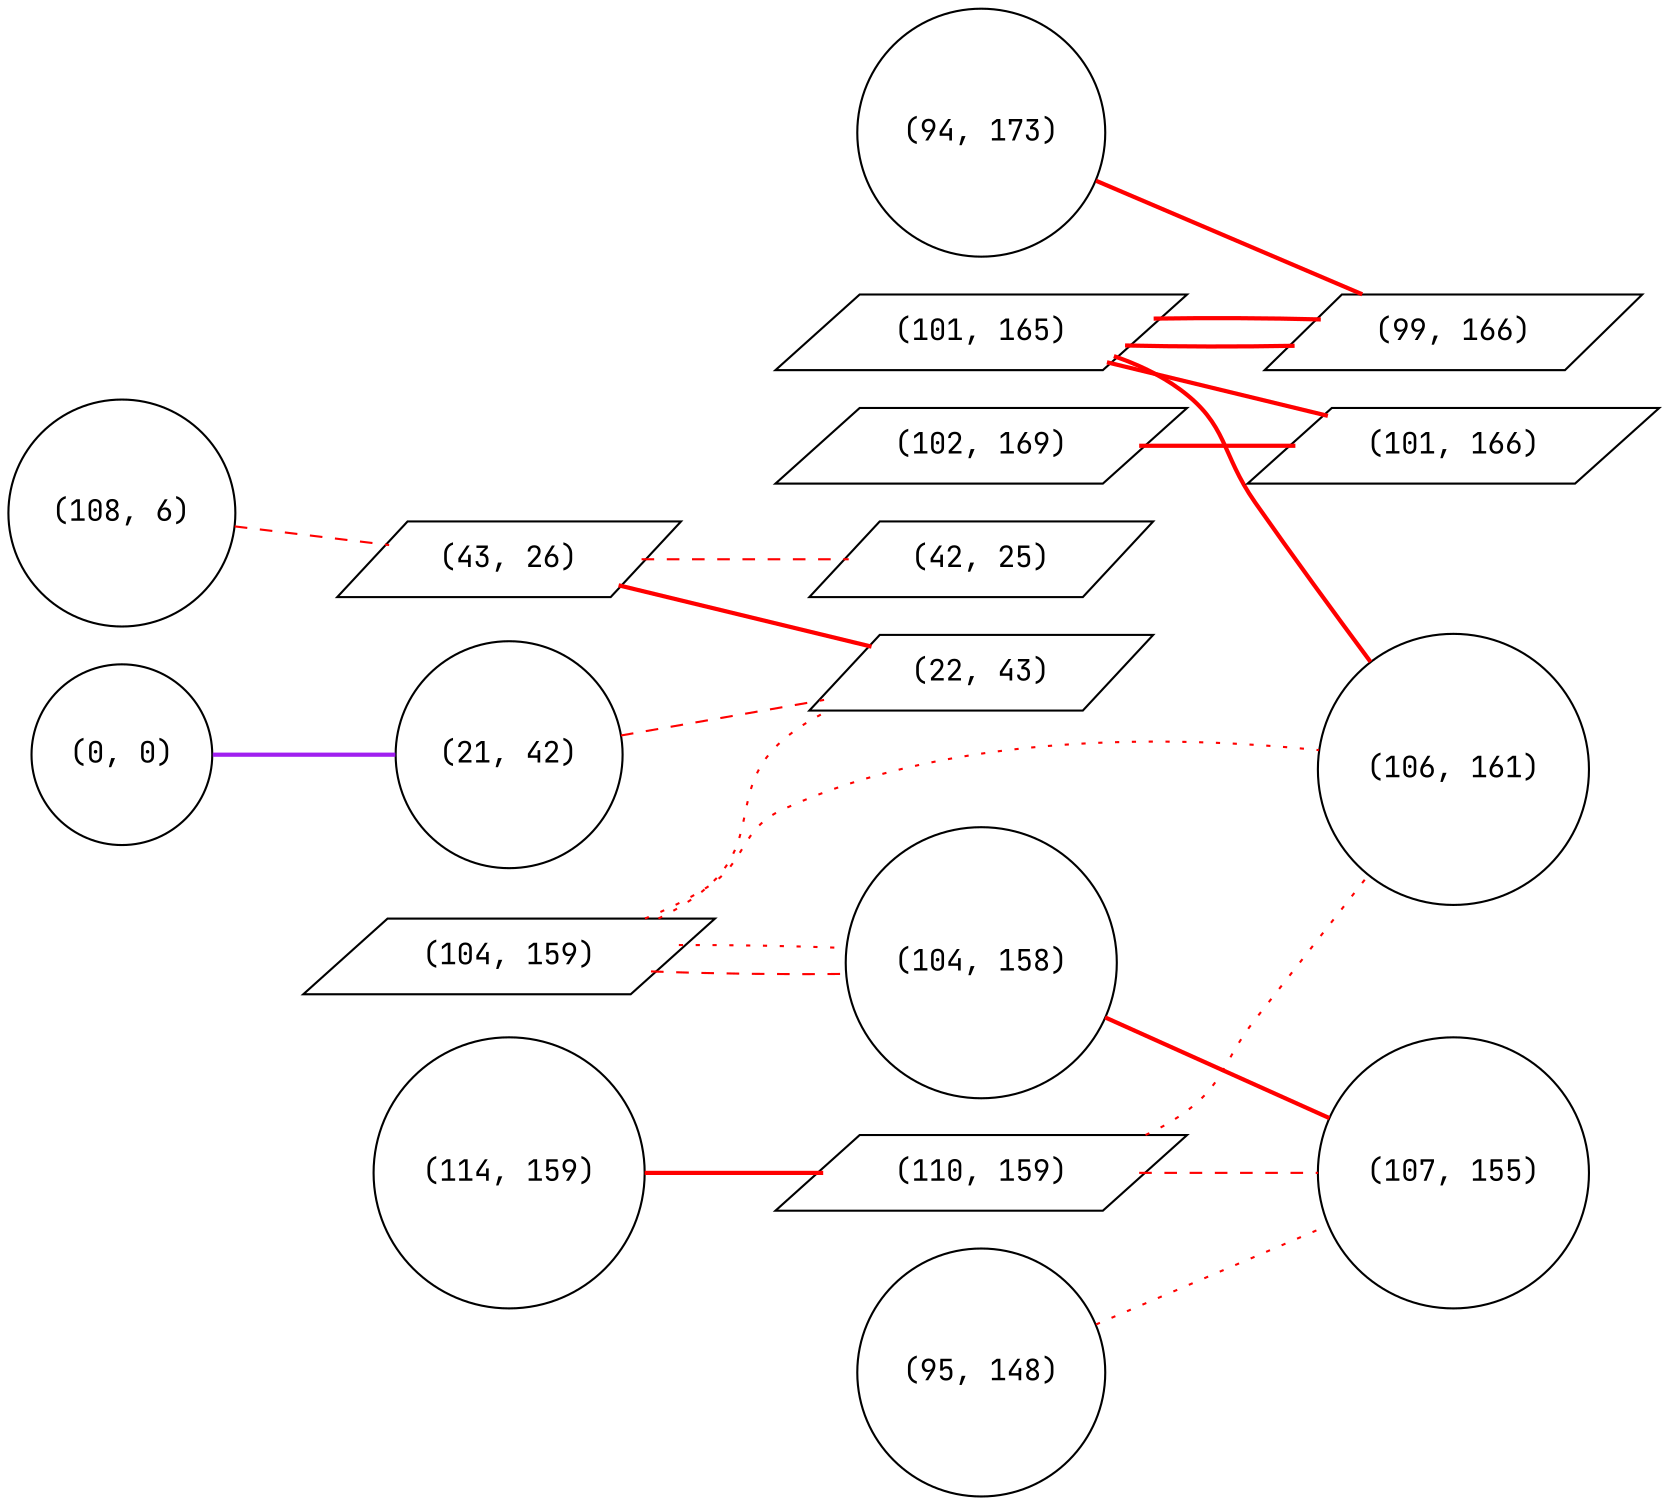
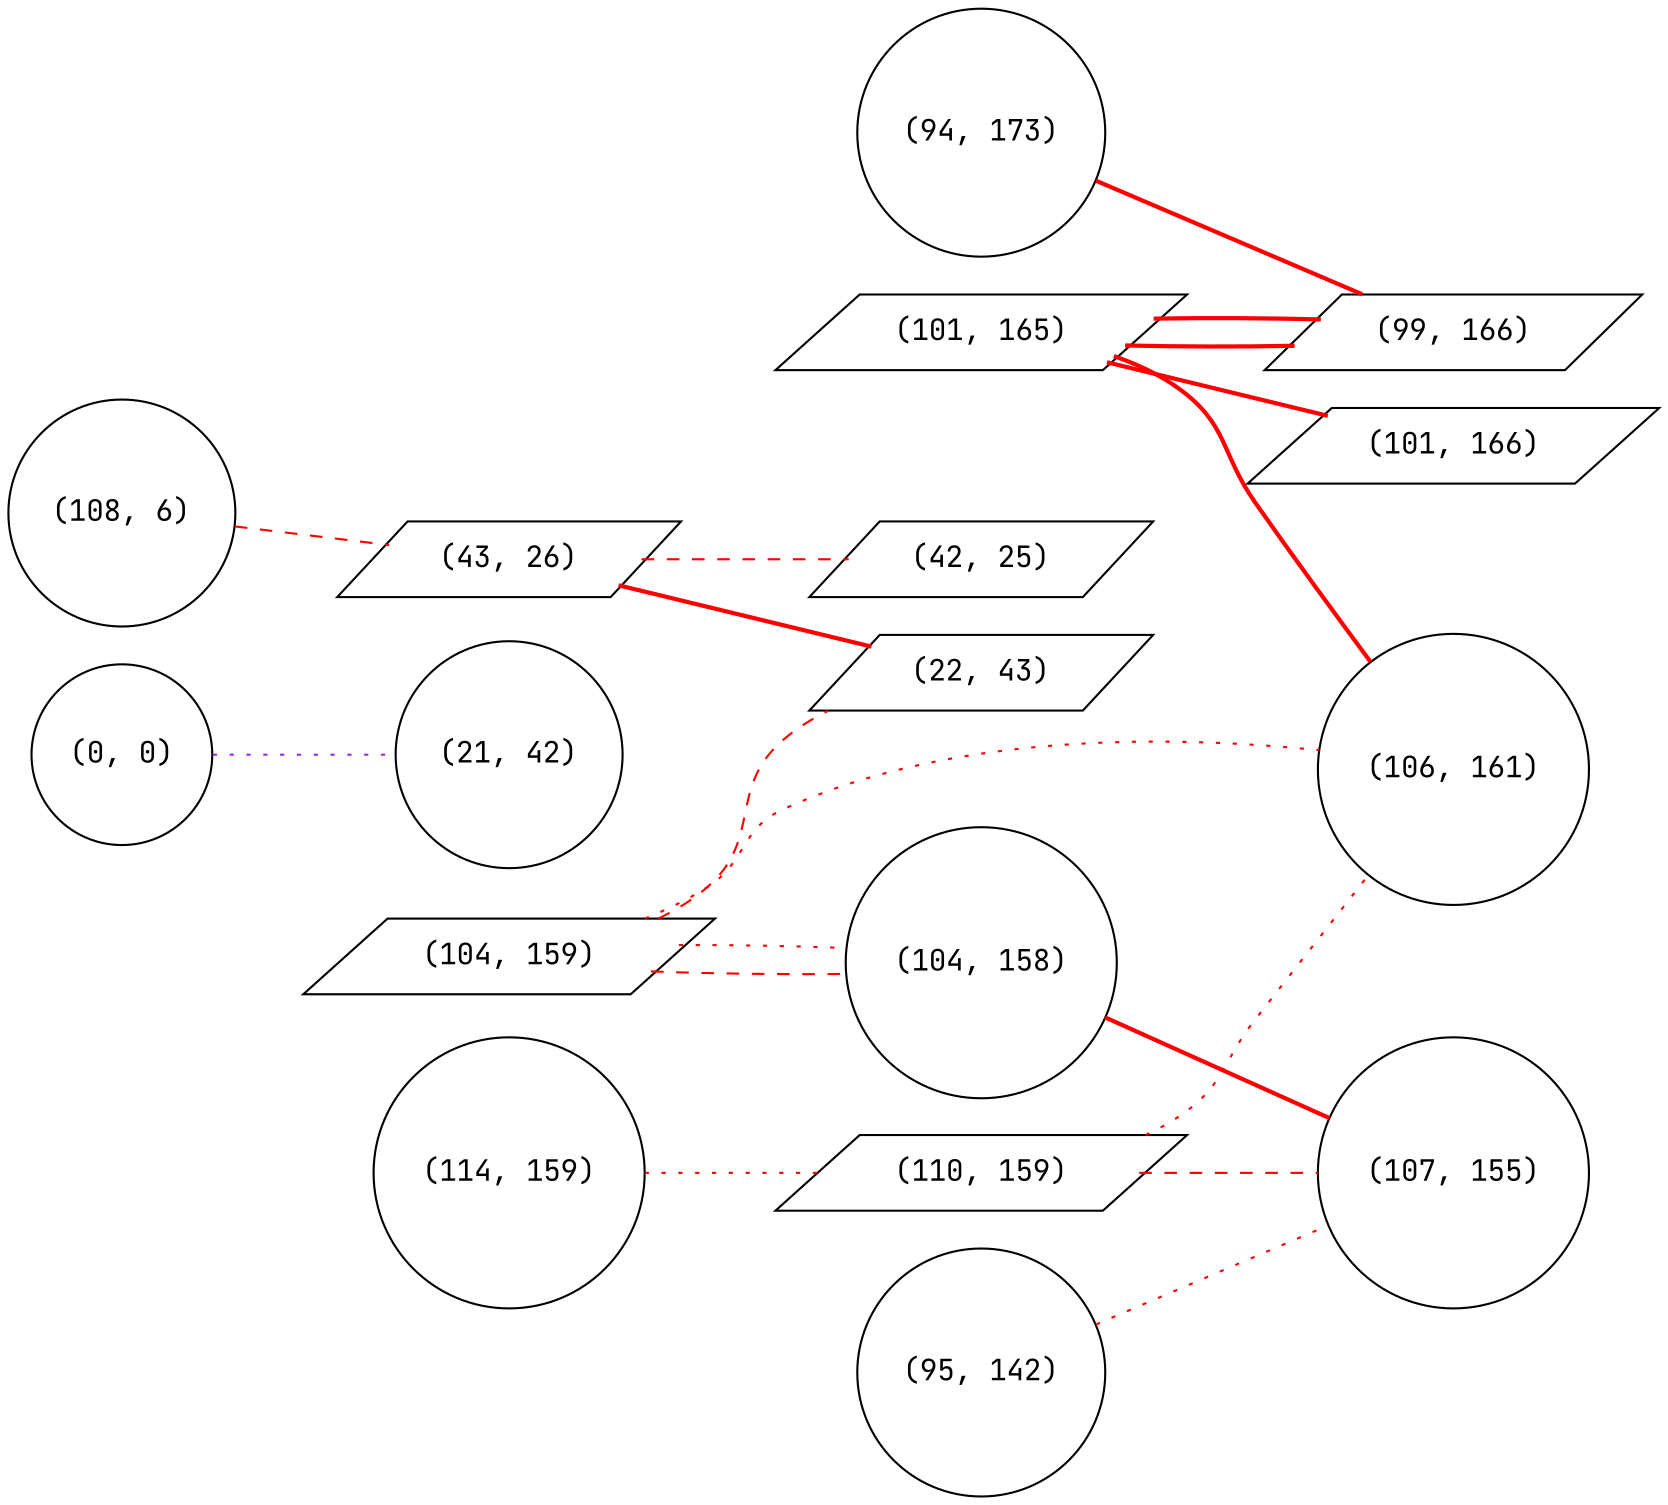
node "(102, 169)": removed
edge "(22, 43)" -- "(21, 42)": removed
edge "(0, 0)" -- "(21, 42)": style bold -> dotted
edge "(22, 43)" -- "(104, 159)": style dotted -> dashed
edge "(114, 159)" -- "(110, 159)": style bold -> dotted
node "(95, 148)": label "(95, 148)" -> "(95, 142)"
